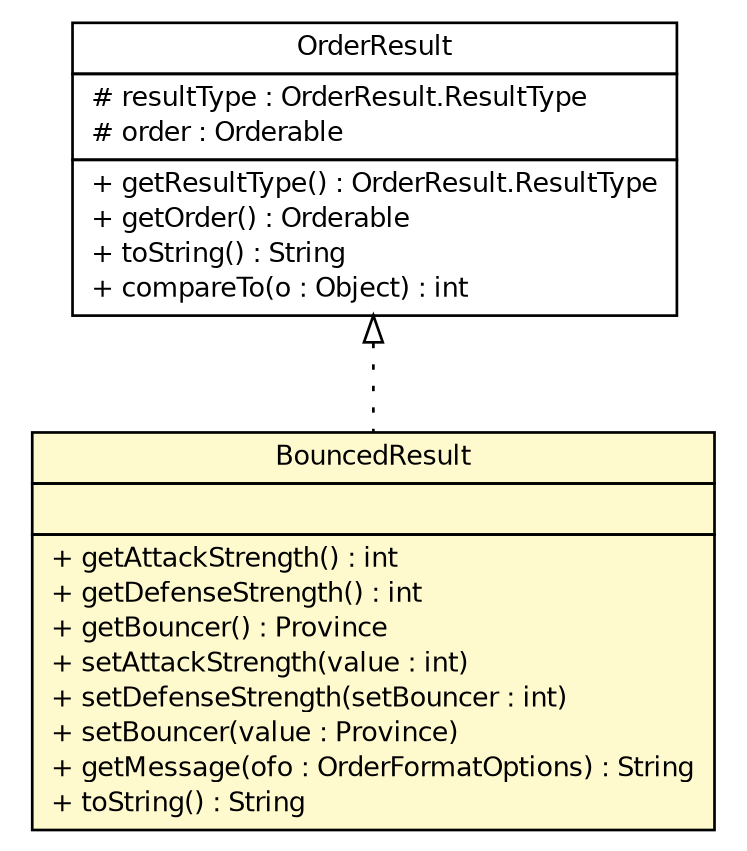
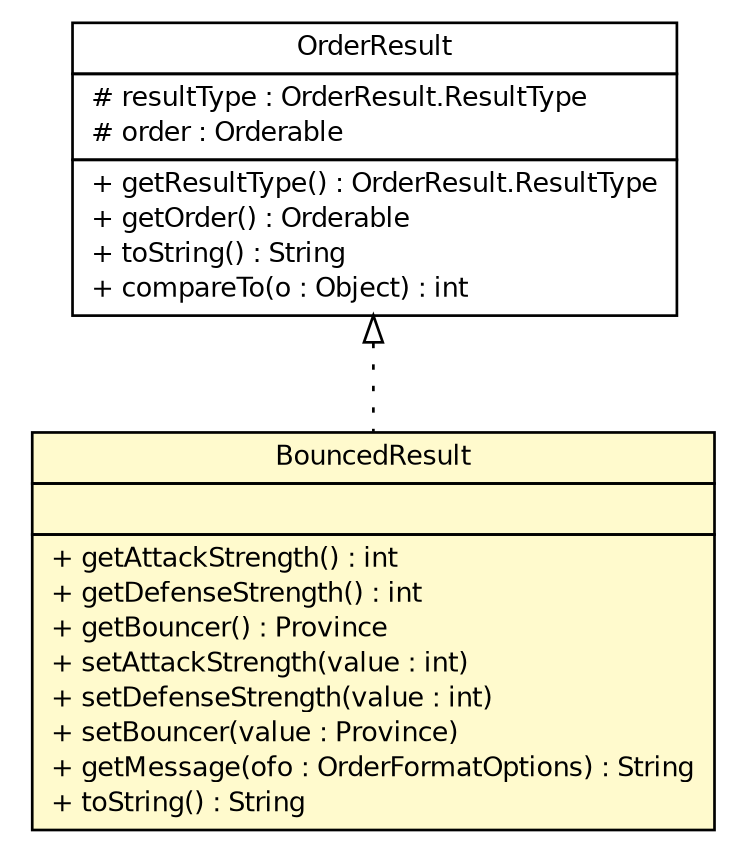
node "BouncedResult": text "+ setDefenseStrength(setBouncer : int)" -> "+ setDefenseStrength(value : int)"
